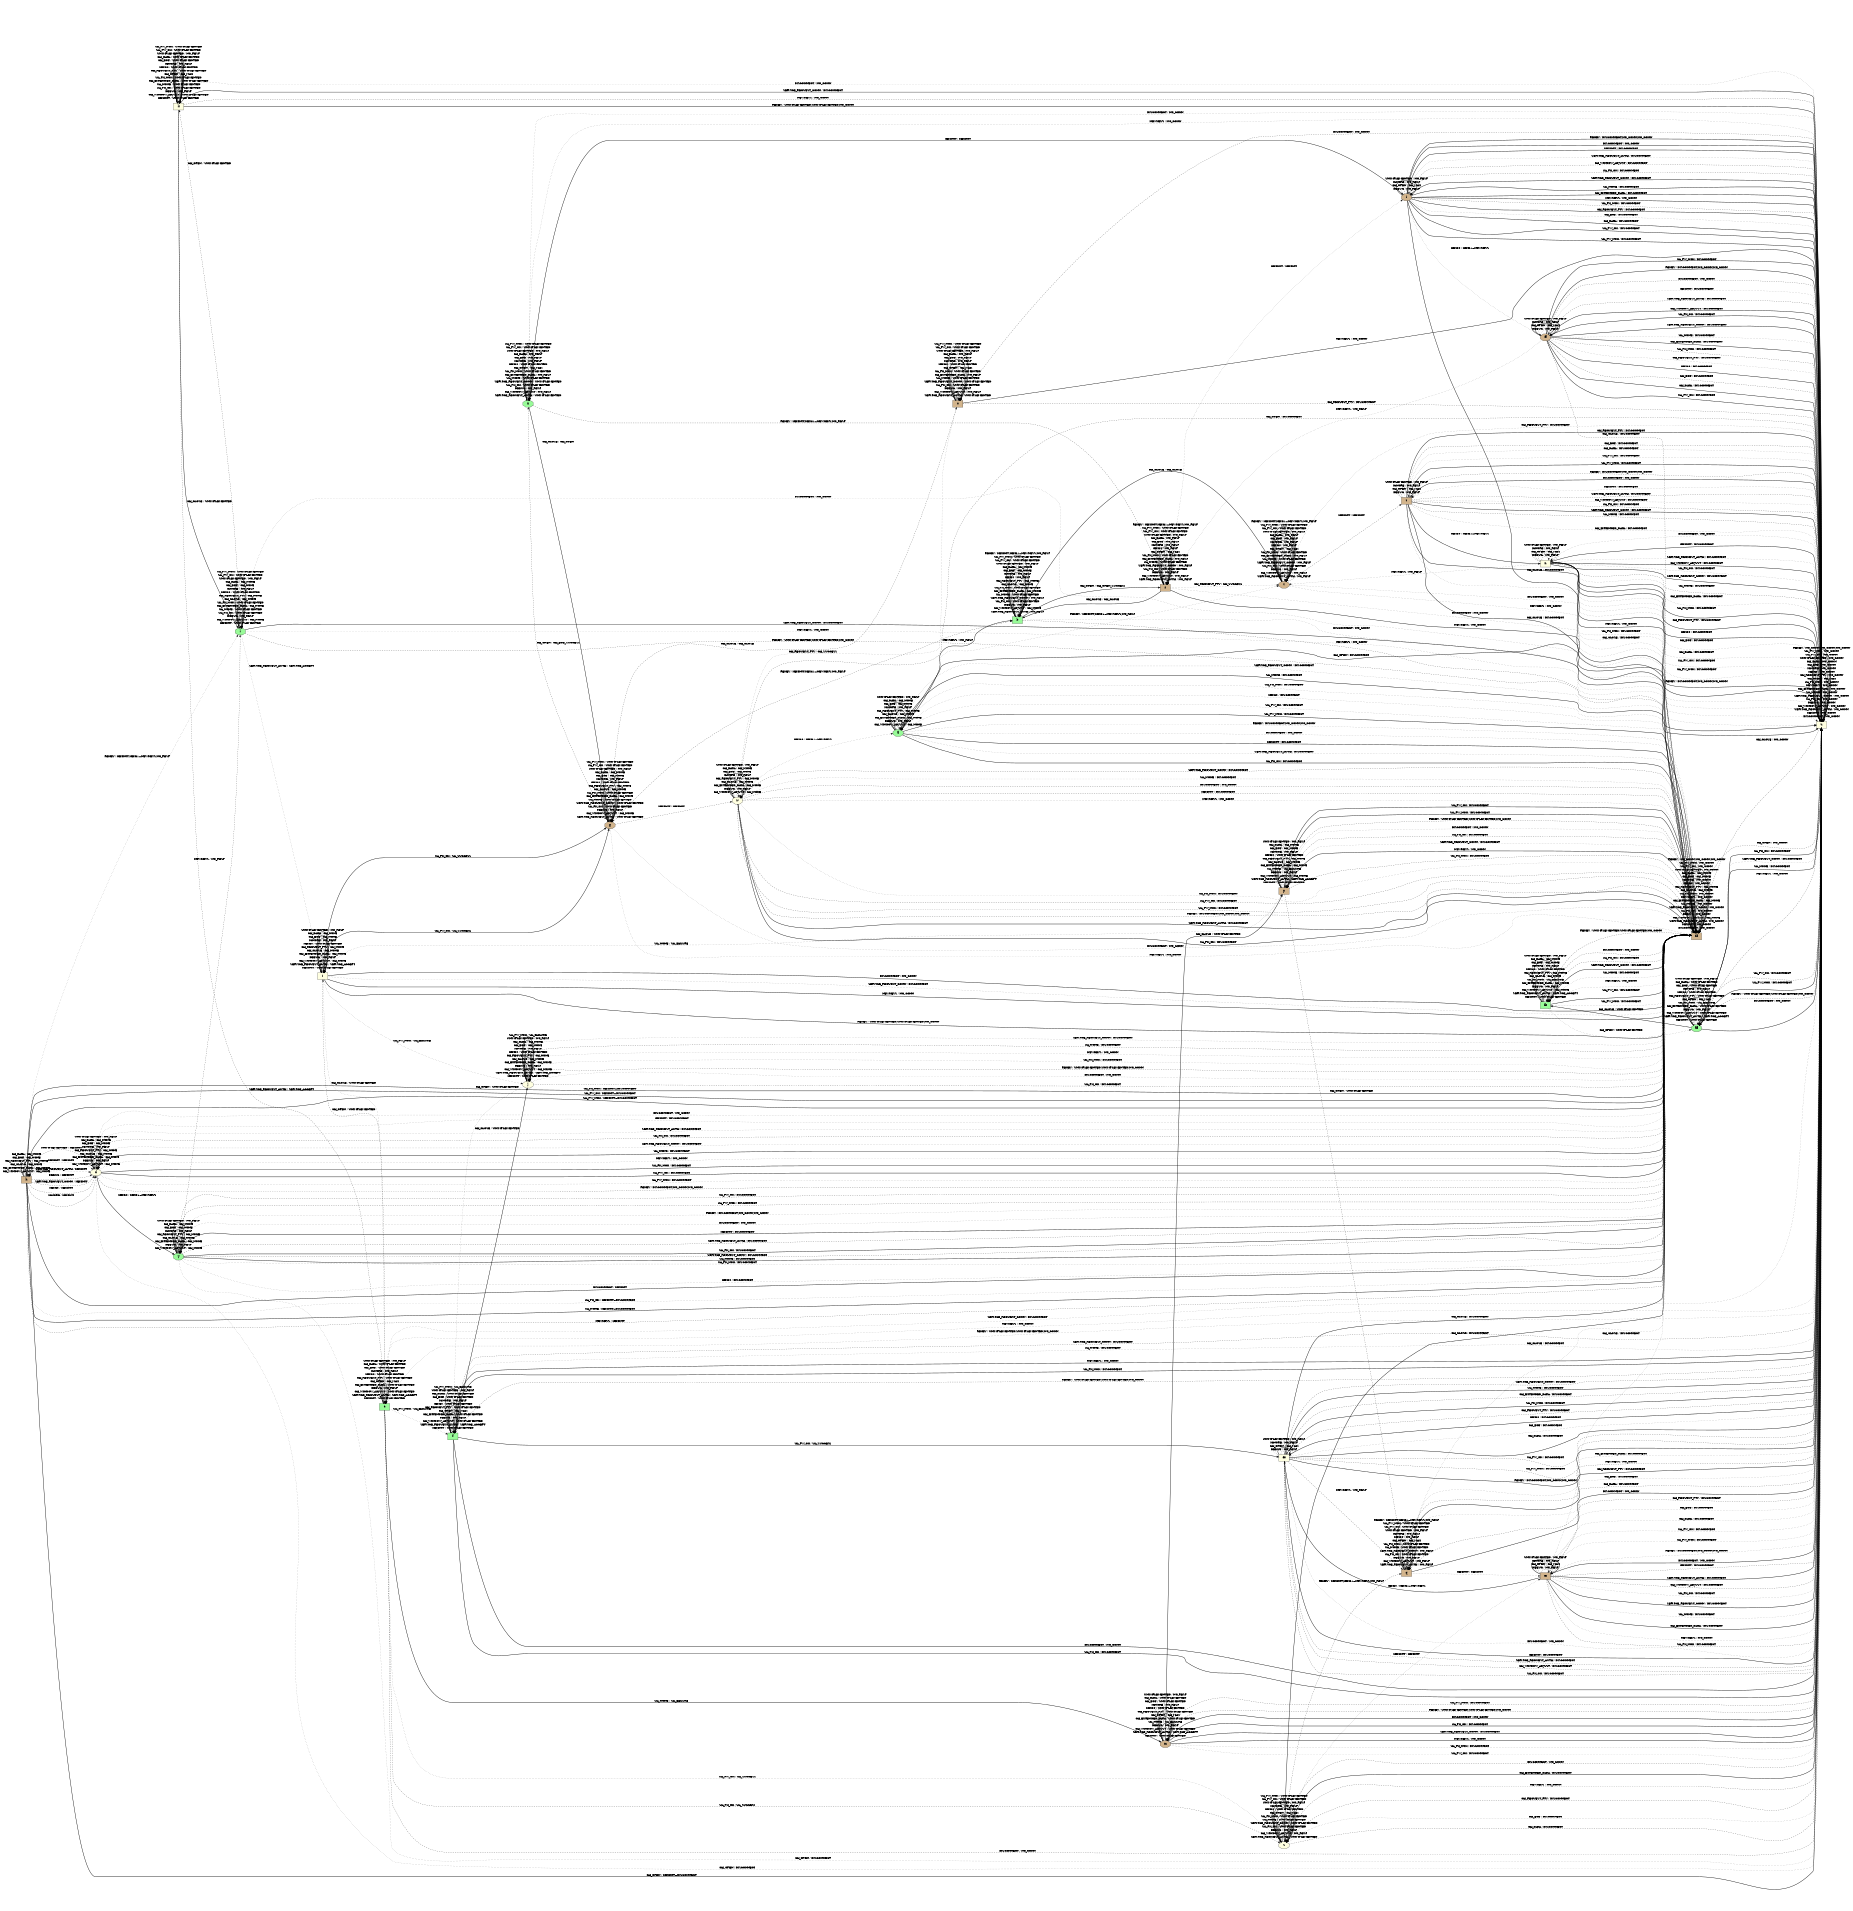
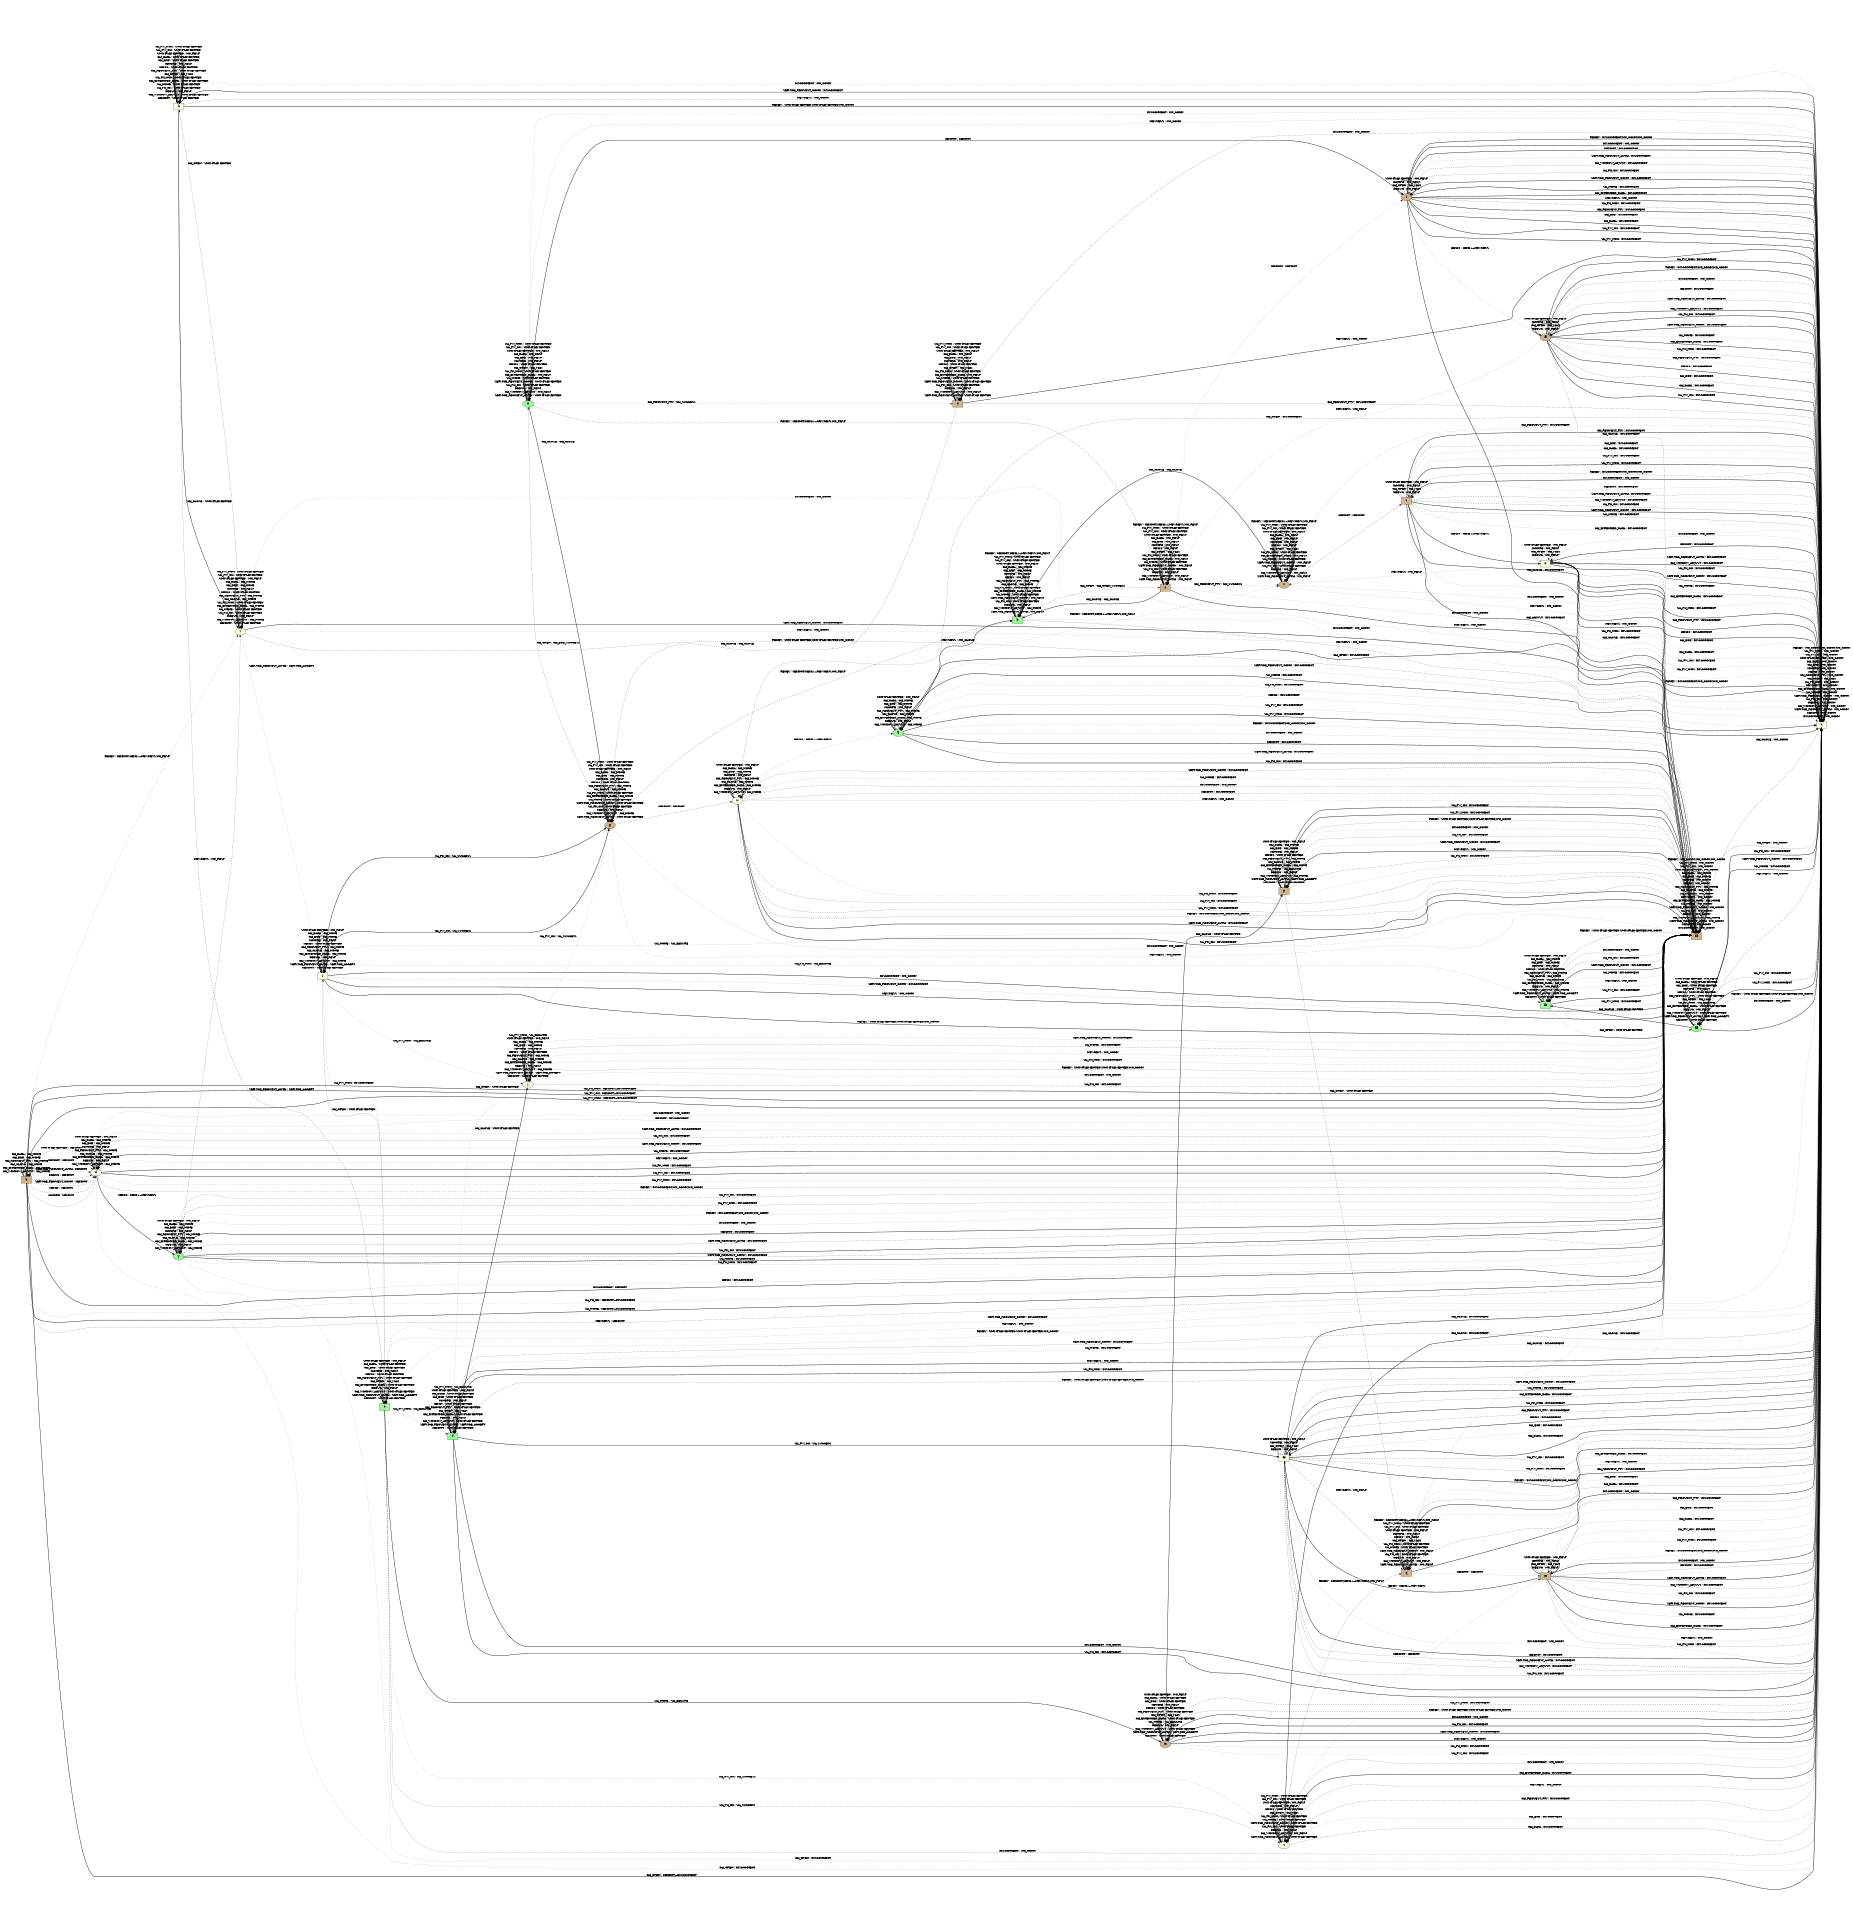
edge "x" -> "g": label "CH_CLOSE / CH_OPEN" -> "CH_CLOSE / CH_CLOSE"
edge "b" -> "s": style bold -> dashed
edge "t" -> "dd": label "CH_CLOSE / DISCONNECT" -> "CH_ADJUST / DISCONNECT"
node "l": fillcolor palegreen -> lightyellow
edge "a" -> "b": label "NEWKEYS / NO_RESP" -> "NEWKEYS / NO_CLOSE"
edge "w" -> "o": now "x" -> "o"
edge "j" -> "g": added, label "UA_PW_OK / UA_SUCCESS"
edge "r" -> "bb": added, label "UA_PK_NOK / UA_FAILURE"
edge "c" -> "r": label "CH_CLOSE / UNIMPLEMENTED" -> "UA_PW_NOK / DISCONNECT"
